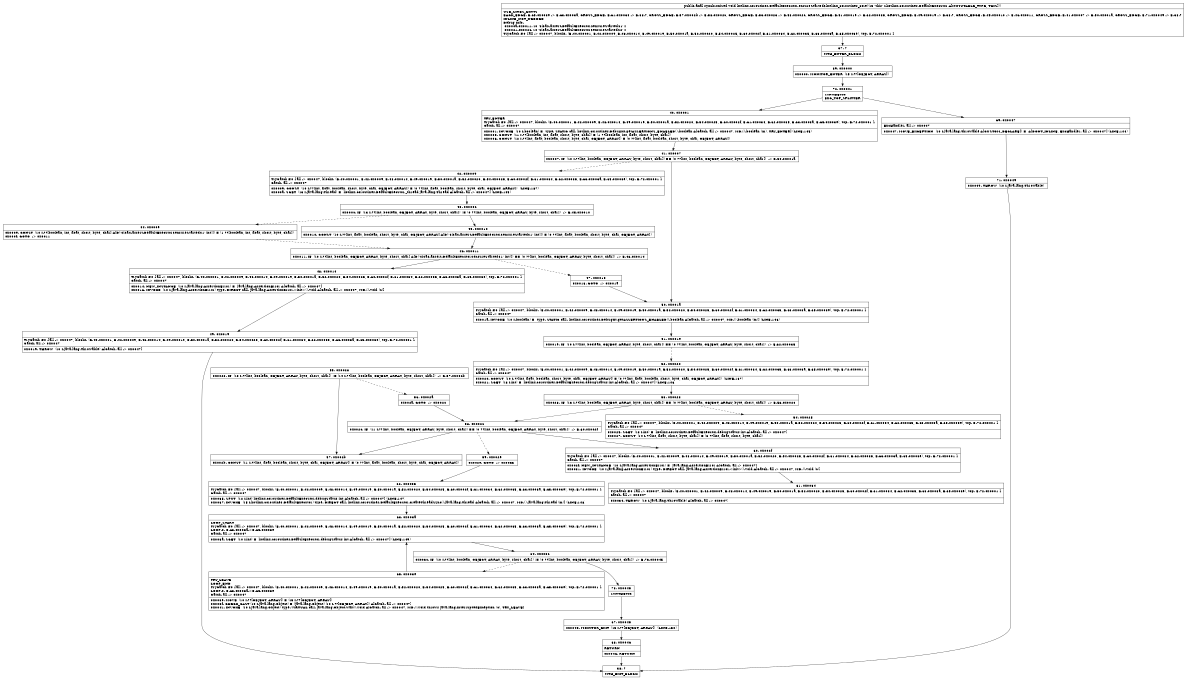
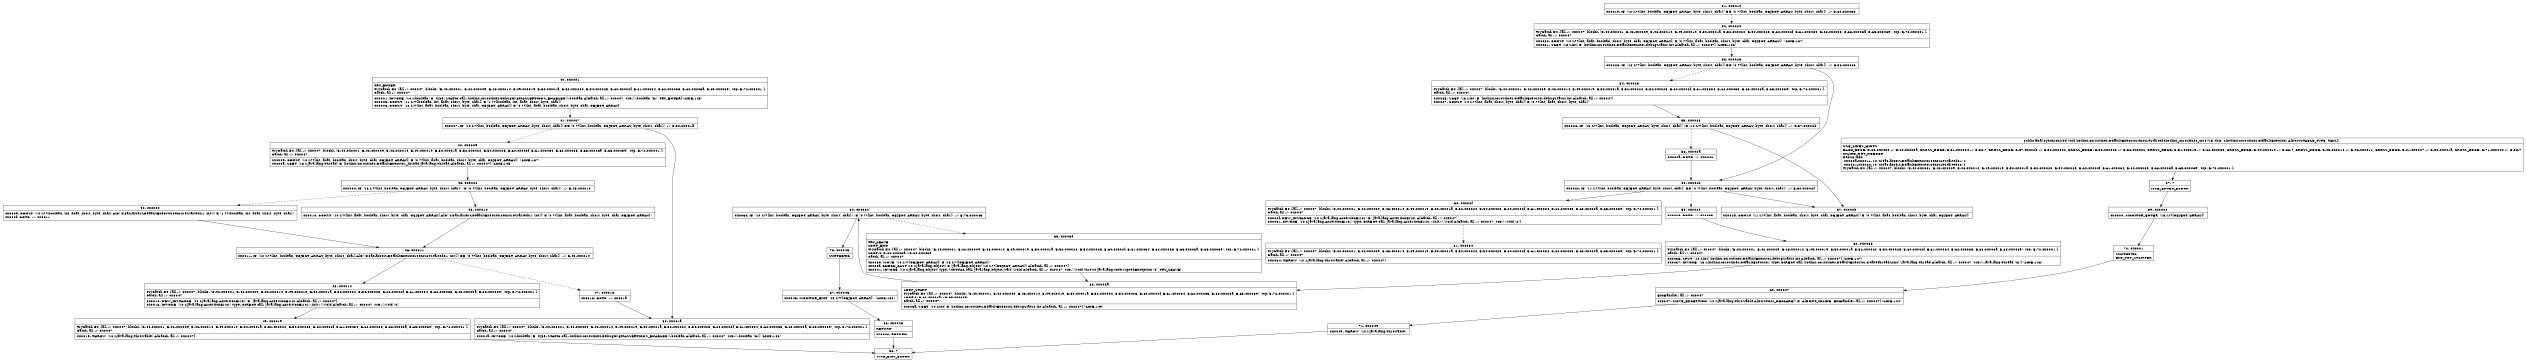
edge "72: 0x0001" -> "40: 0x0001": removed
edge "54: 0x0025" -> "55: 0x0028": added
edge "44: 0x000e" -> "46: 0x0011": style dashed -> solid
edge "50: 0x001a" -> "51: 0x001e": removed
edge "60: 0x002f" -> "61: 0x0034": style solid -> dashed
